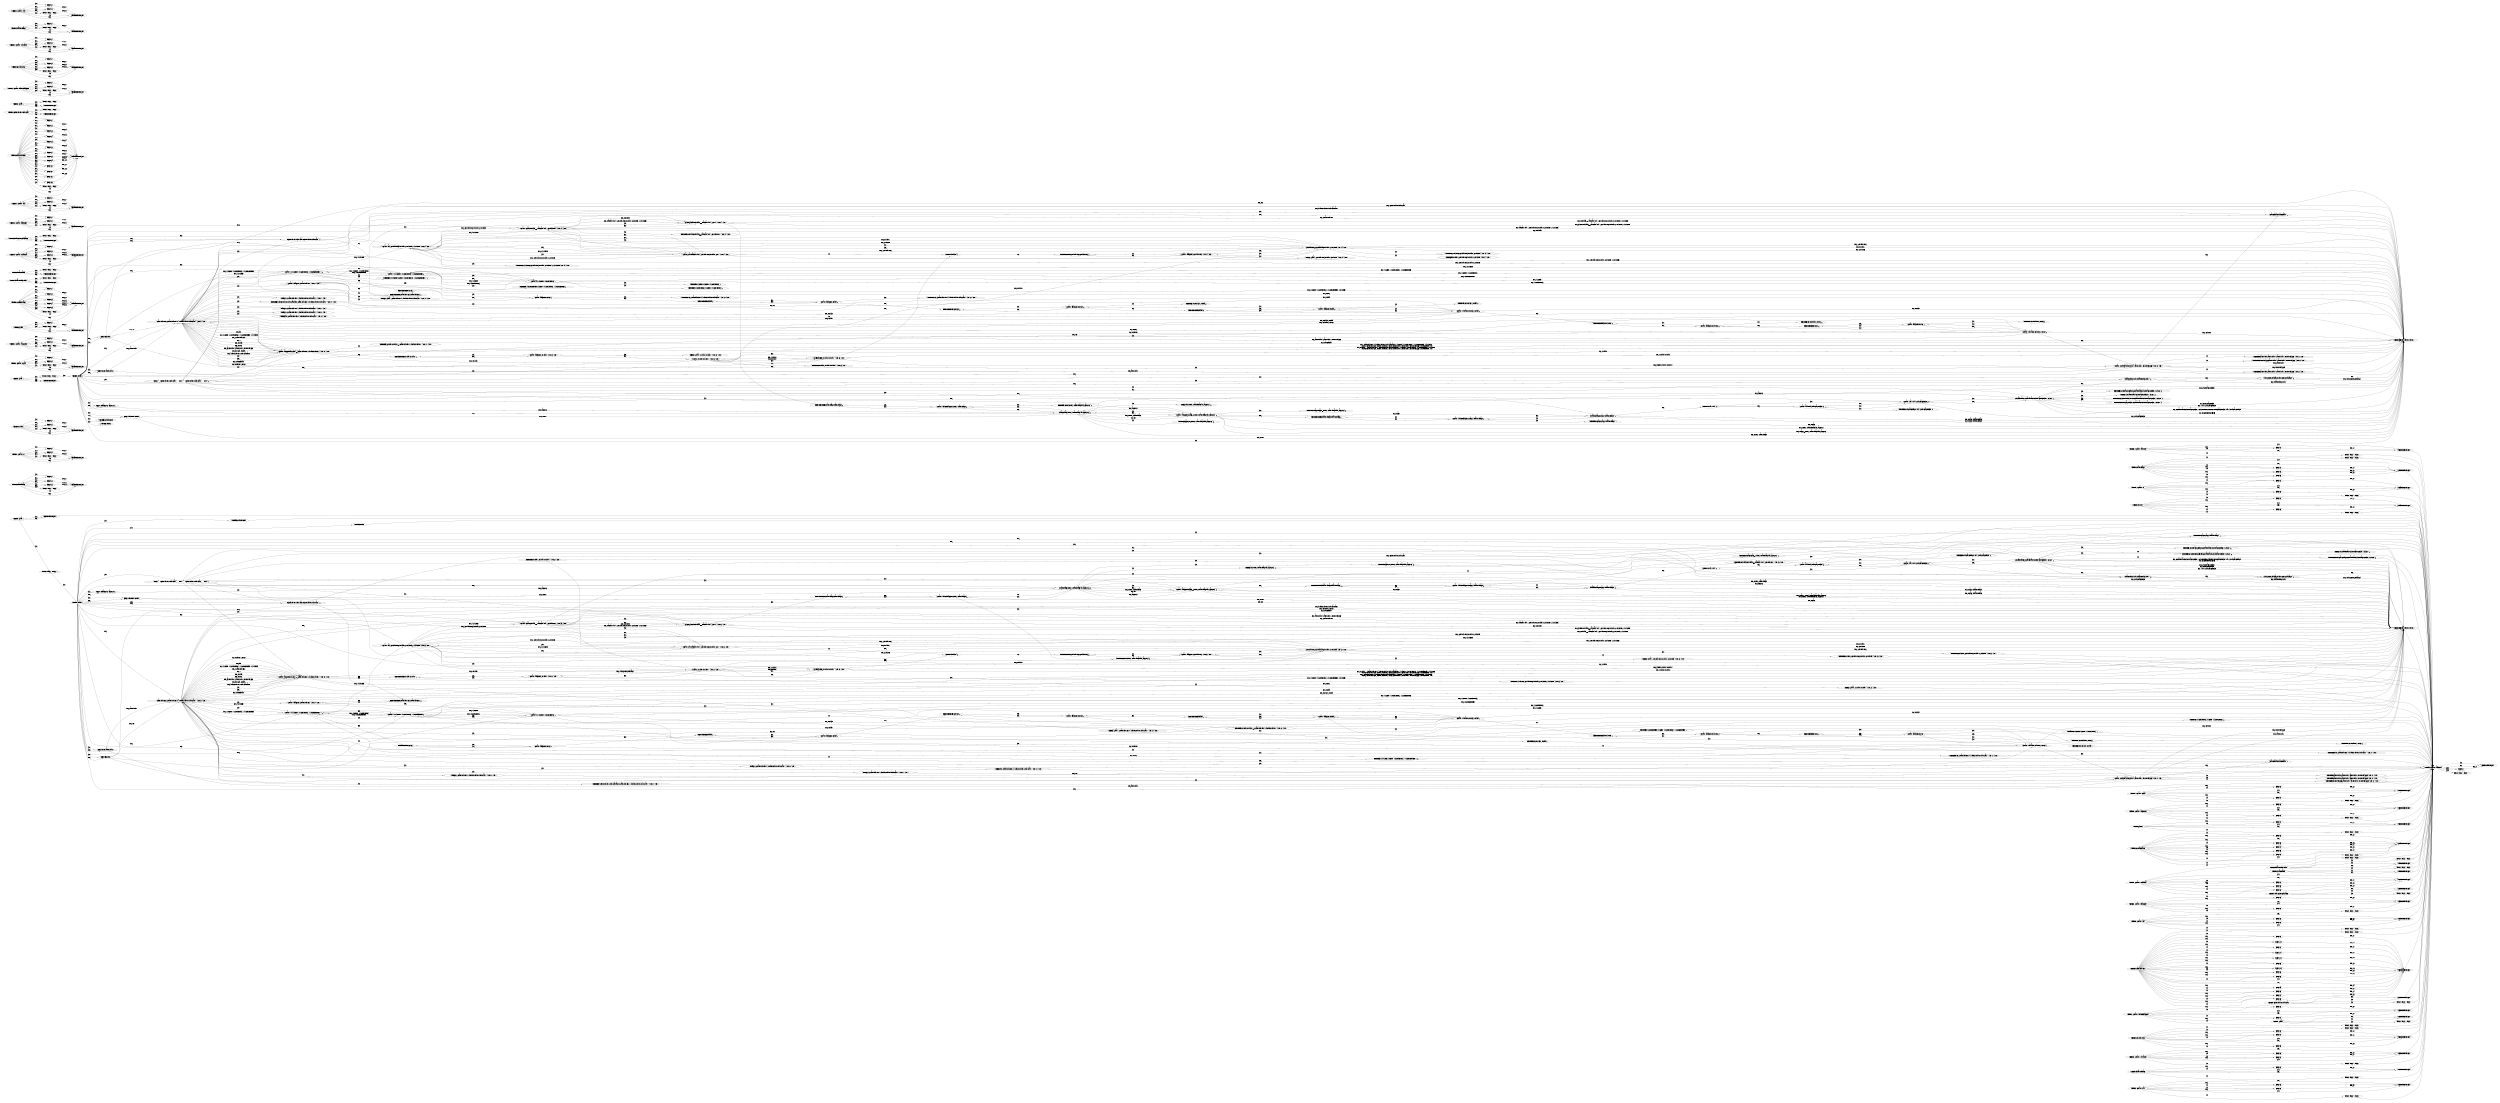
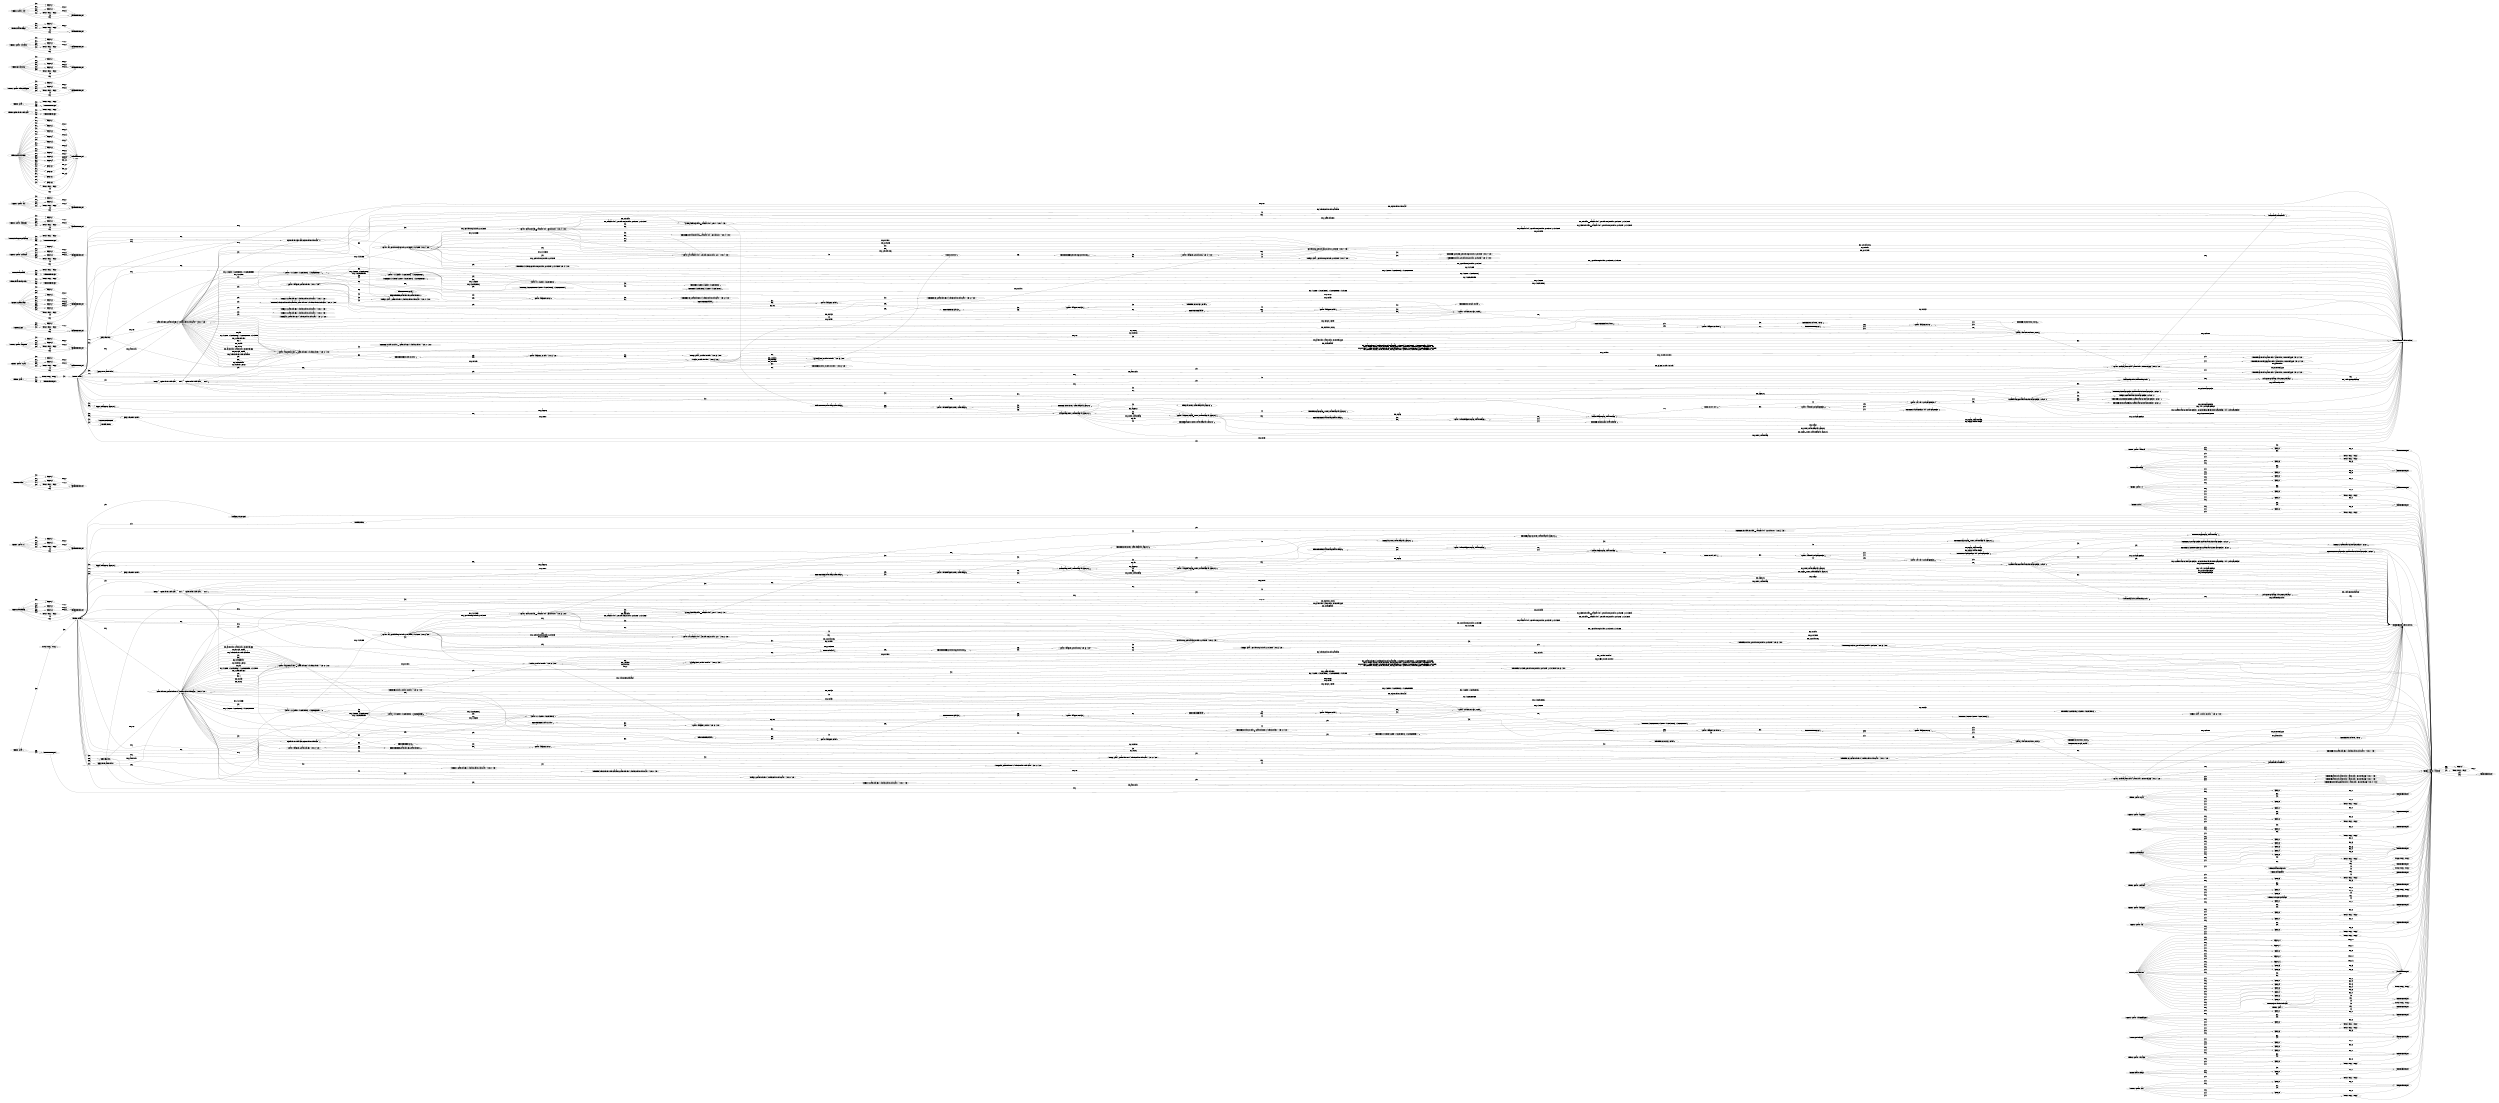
edge "<(ASSERT,ASSERT(::IsWindow(m_window)))<SUB>23</SUB>>" -> "<(IsWindow,::IsWindow(m_window))<SUB>23</SUB>>": label "AST: " -> "DDG: m_isVisible"
edge "<(IsWindow,::IsWindow(m_window))<SUB>23</SUB>>" -> "<(IDENTIFIER,m_window,::IsWindow(m_window))<SUB>23</SUB>>": label "DDG: " -> "AST: "
edge "<(ASSERT,ASSERT(::IsWindow(m_window)))<SUB>22</SUB>>" -> "<(IsWindow,::IsWindow(m_window))<SUB>22</SUB>>": label "AST: " -> "DDG: p7"
edge "<(<operator>.fieldAccess,::IsWindow)<SUB>22</SUB>>" -> "<(IsWindow,::IsWindow(m_window))<SUB>22</SUB>>": removed, label "CFG:"
